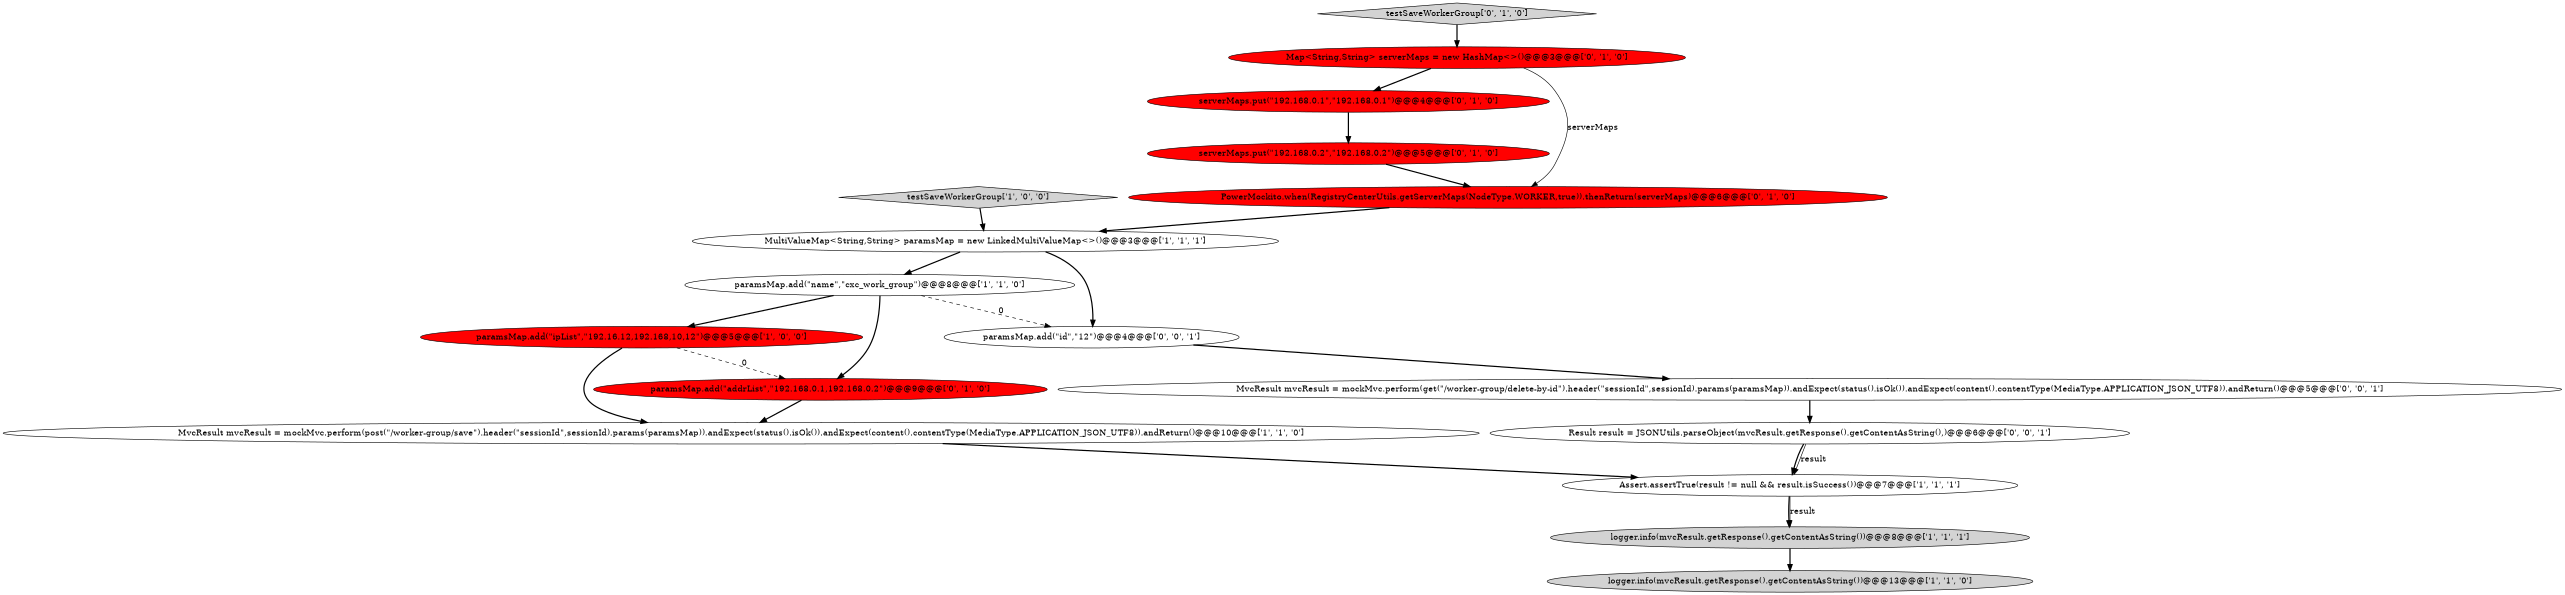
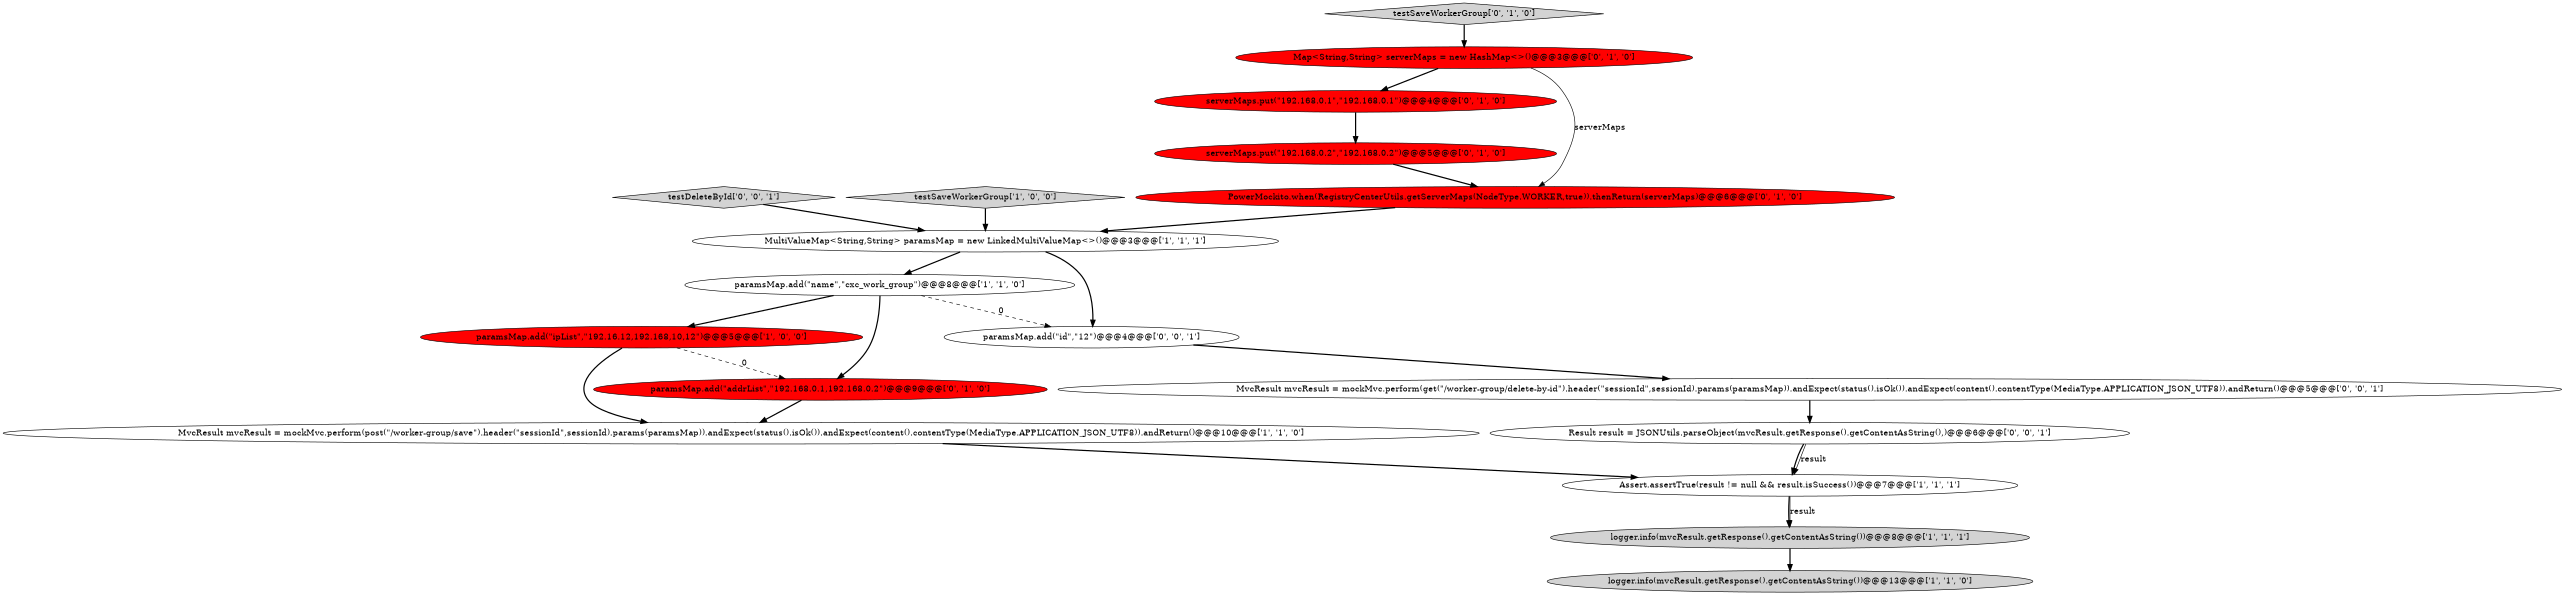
node "testDeleteById['0', '0', '1']": added
